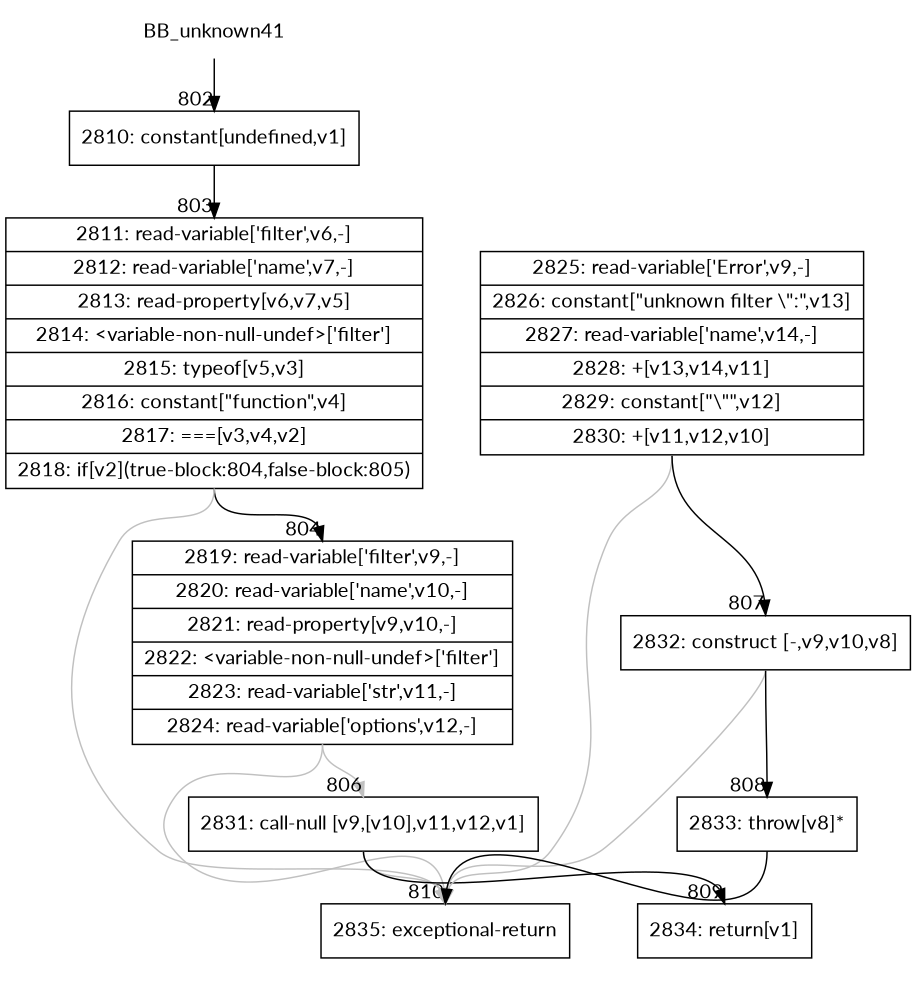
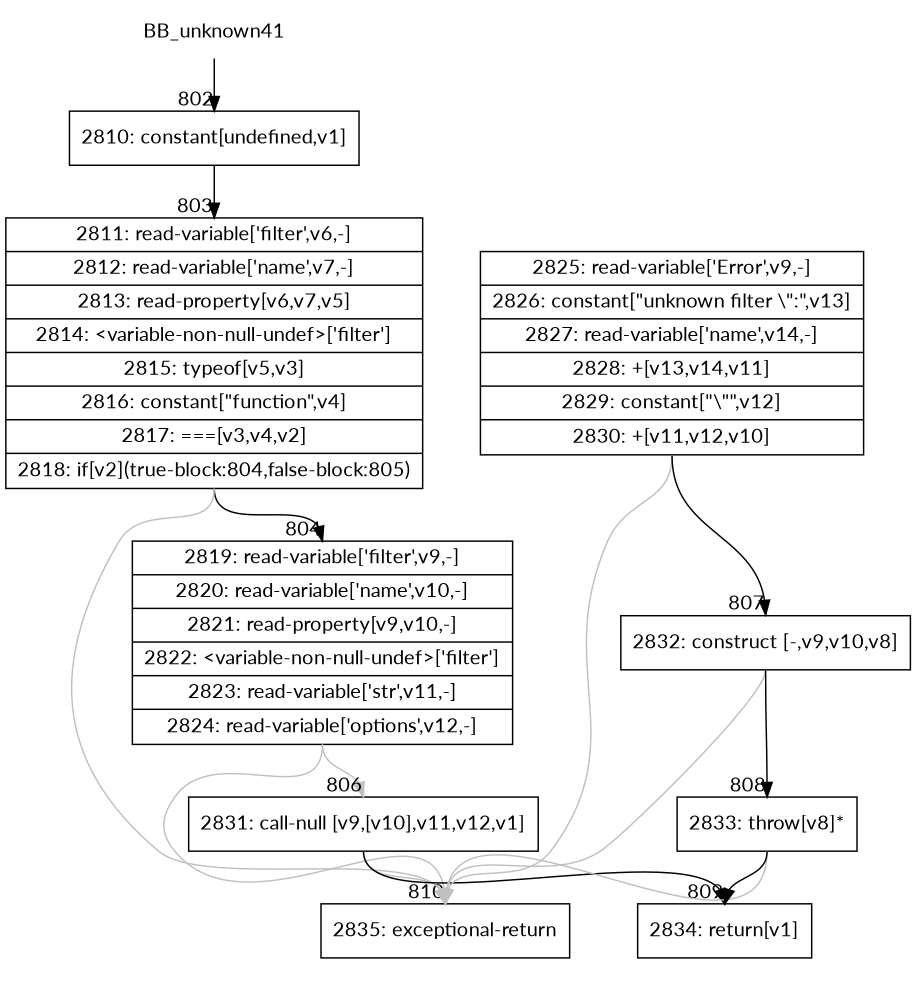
edge "2833: throw[v8]*" -> "2834: return[v1]": added
edge "2833: throw[v8]*" -> "2835: exceptional-return": color black -> gray
